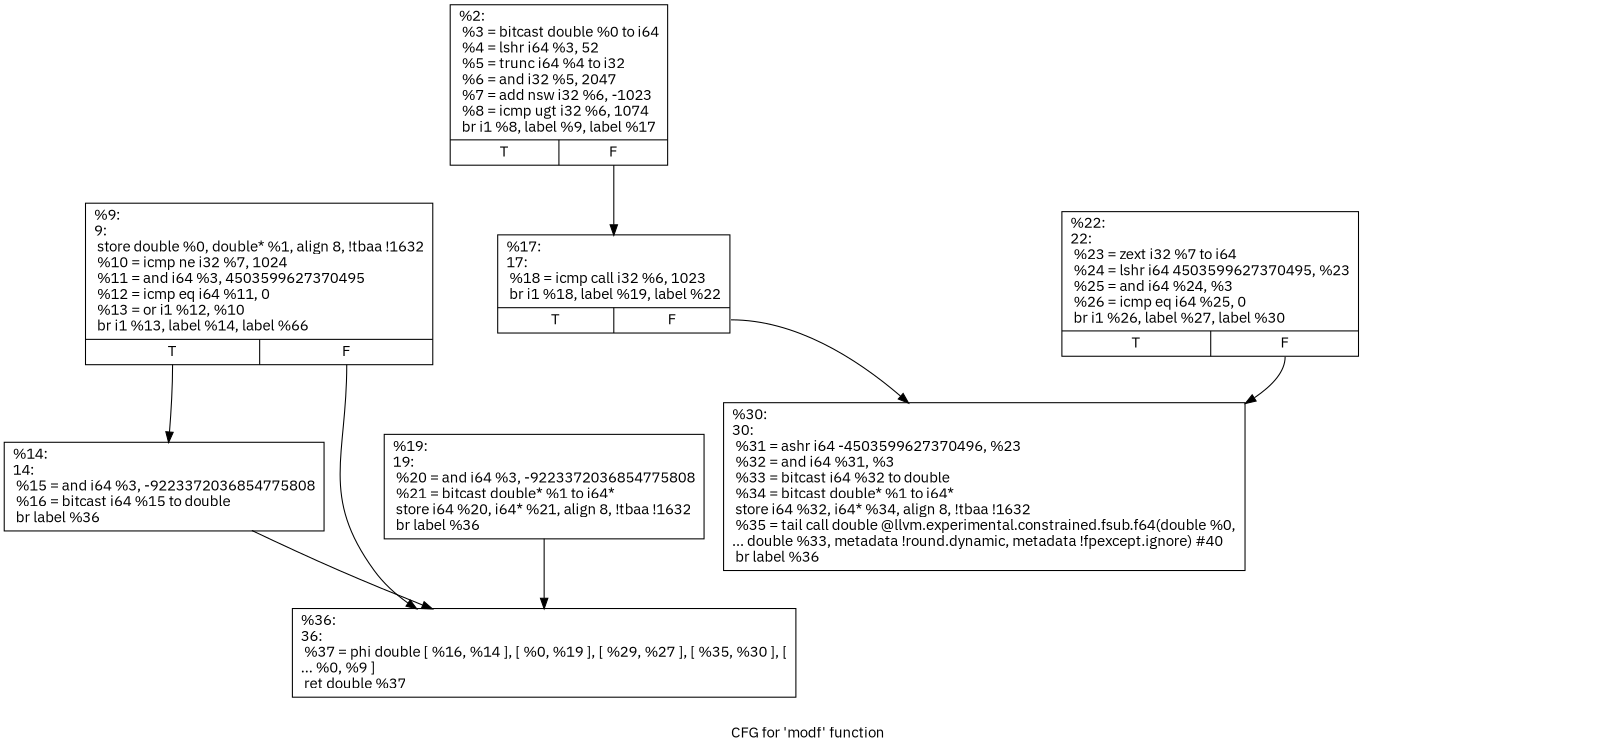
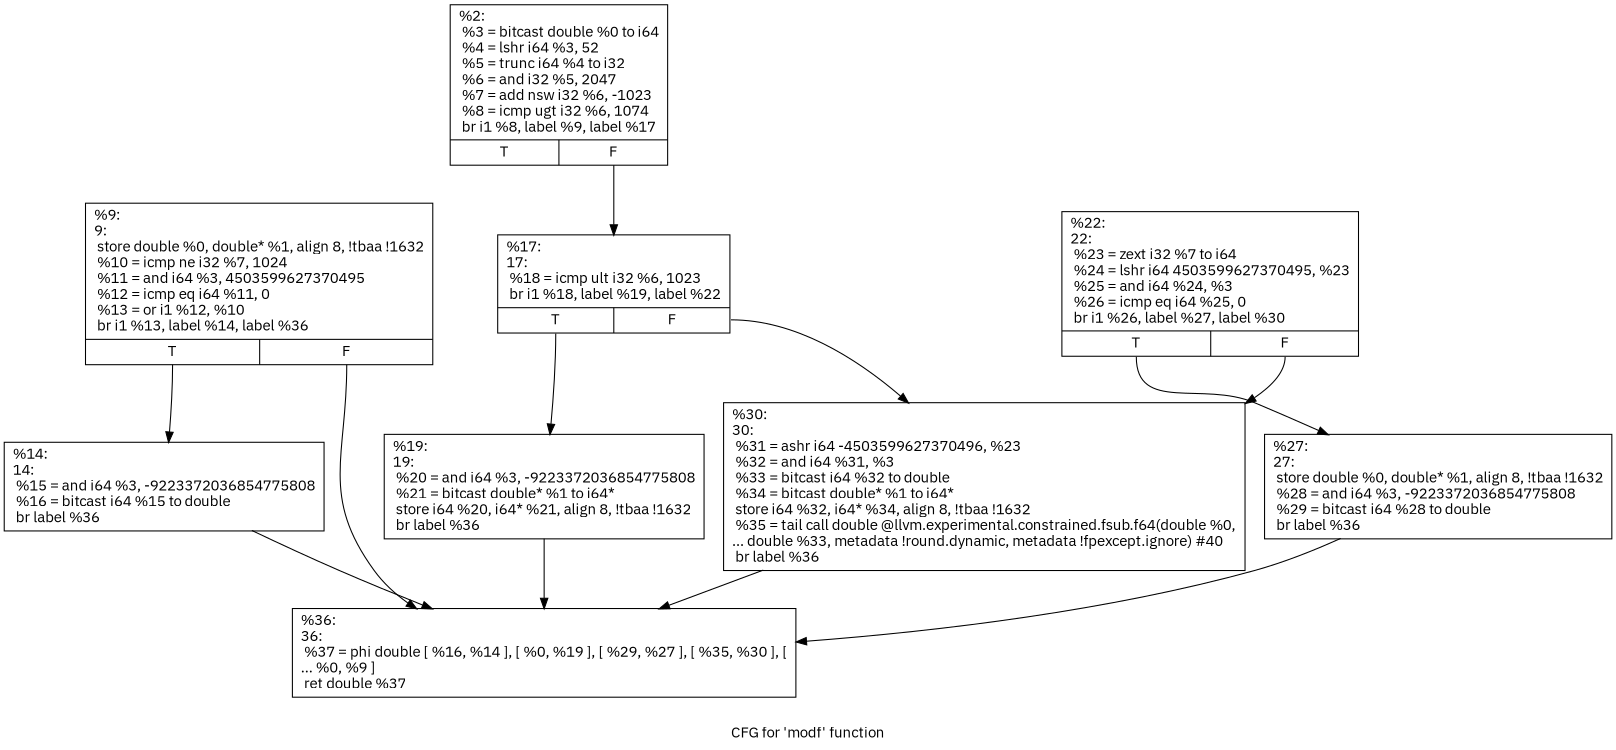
node "%17:": text "%18 = icmp call i32 %6, 1023" -> "%18 = icmp ult i32 %6, 1023"
node "%9:": text "br i1 %13, label %14, label %66" -> "br i1 %13, label %14, label %36"
edge "%17:" -> "%19:": added
node "%27:": added
edge "%30:" -> "%36:": added
